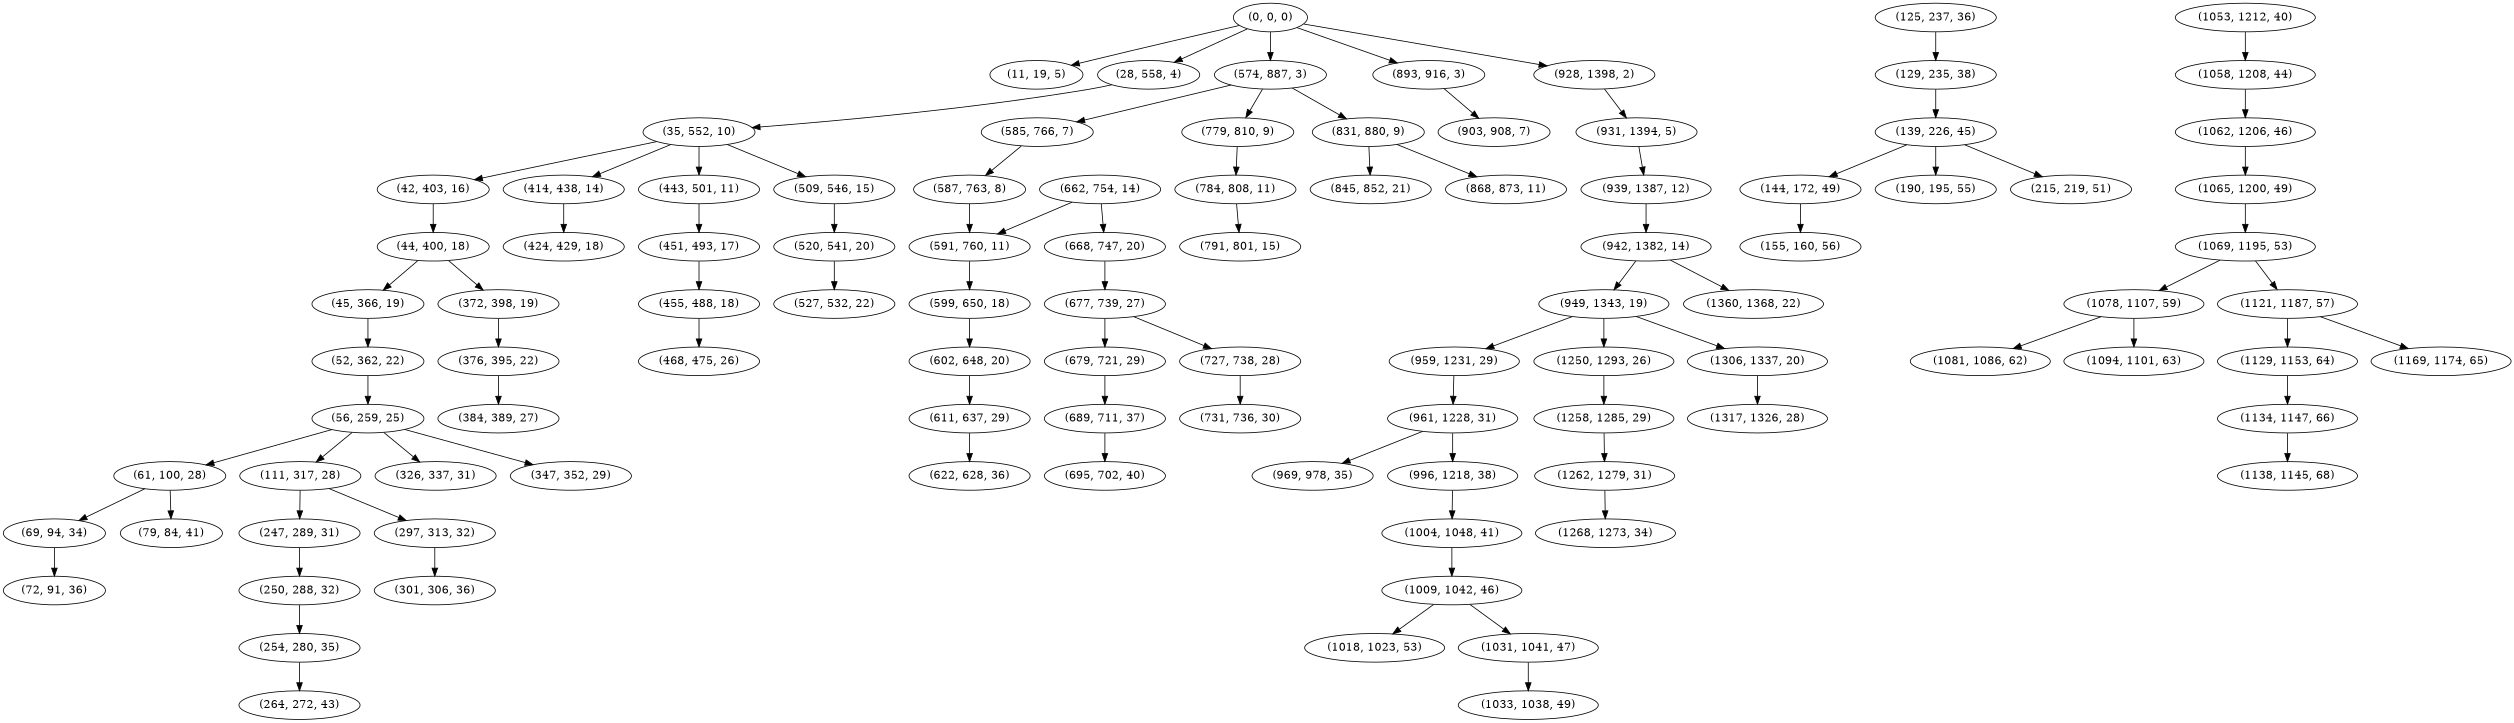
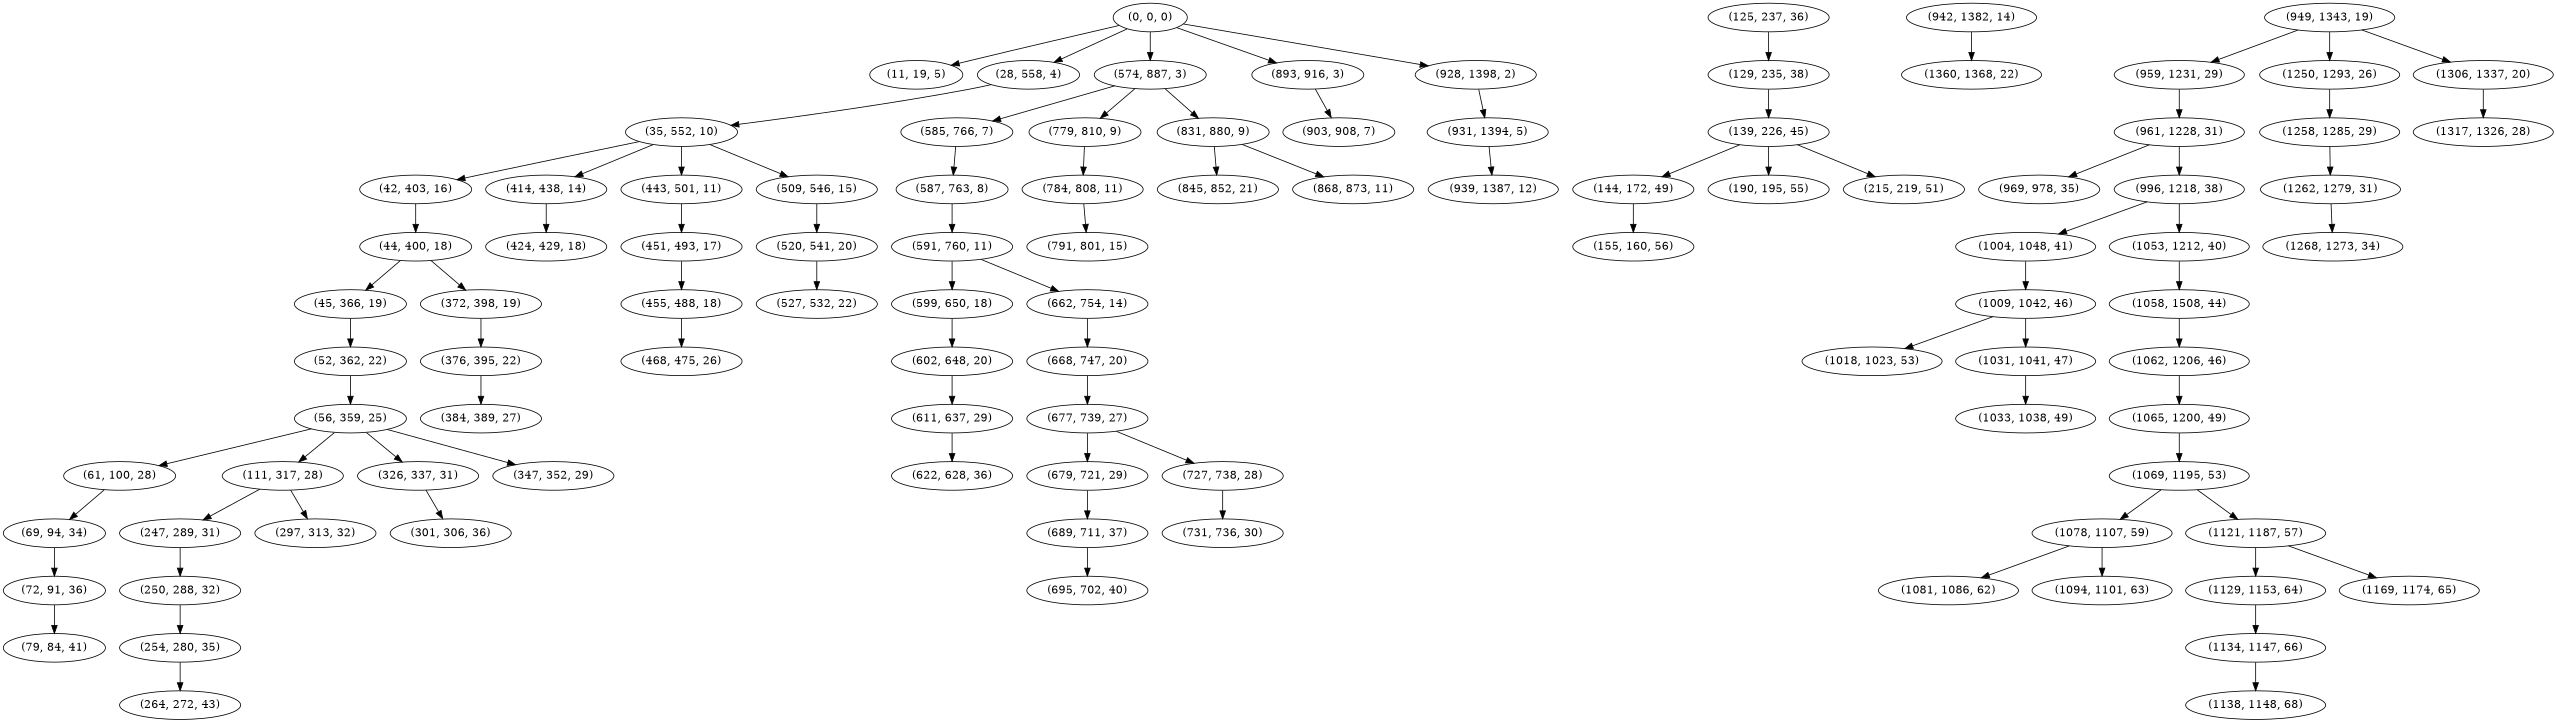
node "(1058, 1208, 44)": label "(1058, 1208, 44)" -> "(1058, 1508, 44)"
edge "(939, 1387, 12)" -> "(942, 1382, 14)": removed
edge "(996, 1218, 38)" -> "(1053, 1212, 40)": added
edge "(662, 754, 14)" -> "(591, 760, 11)": reversed
edge "(942, 1382, 14)" -> "(949, 1343, 19)": removed
node "(56, 259, 25)": label "(56, 259, 25)" -> "(56, 359, 25)"
node "(1138, 1145, 68)": label "(1138, 1145, 68)" -> "(1138, 1148, 68)"
edge "(61, 100, 28)" -> "(79, 84, 41)": now "(72, 91, 36)" -> "(79, 84, 41)"
edge "(297, 313, 32)" -> "(301, 306, 36)": now "(326, 337, 31)" -> "(301, 306, 36)"
